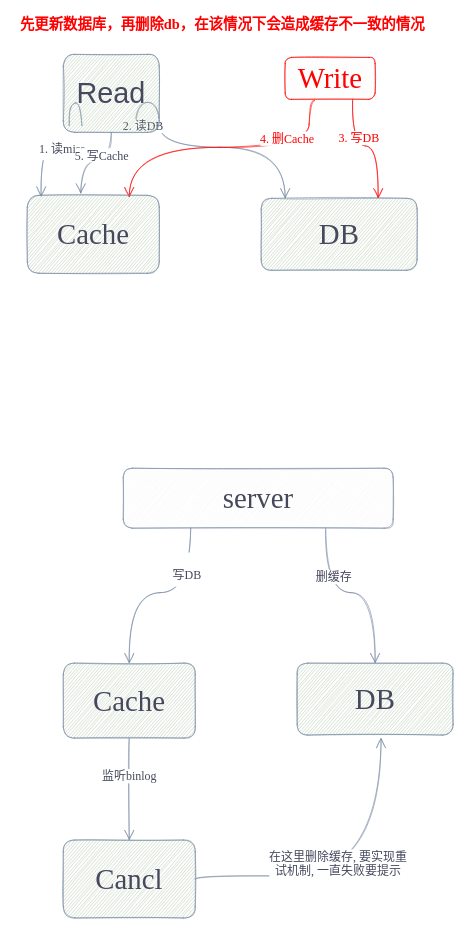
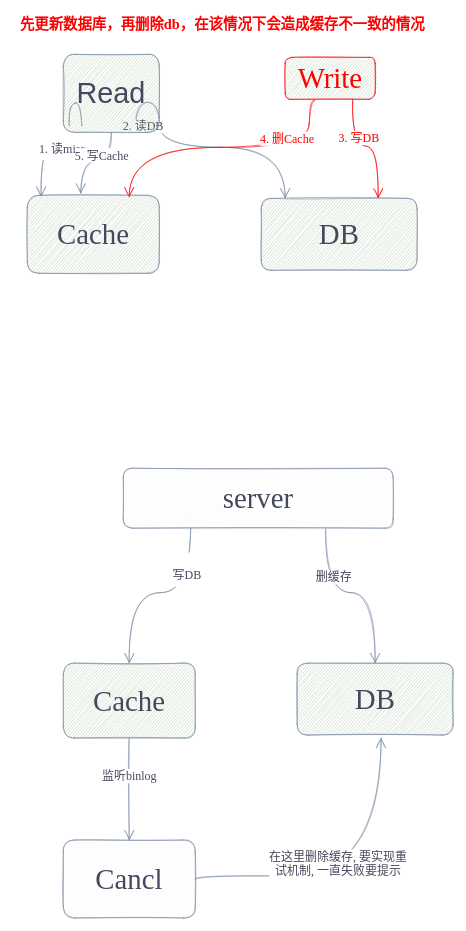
node "Write": fillcolor #f5f5f5 -> #b2c9ab
node "Cancl": fillcolor #b2c9ab -> #f5f5f5
